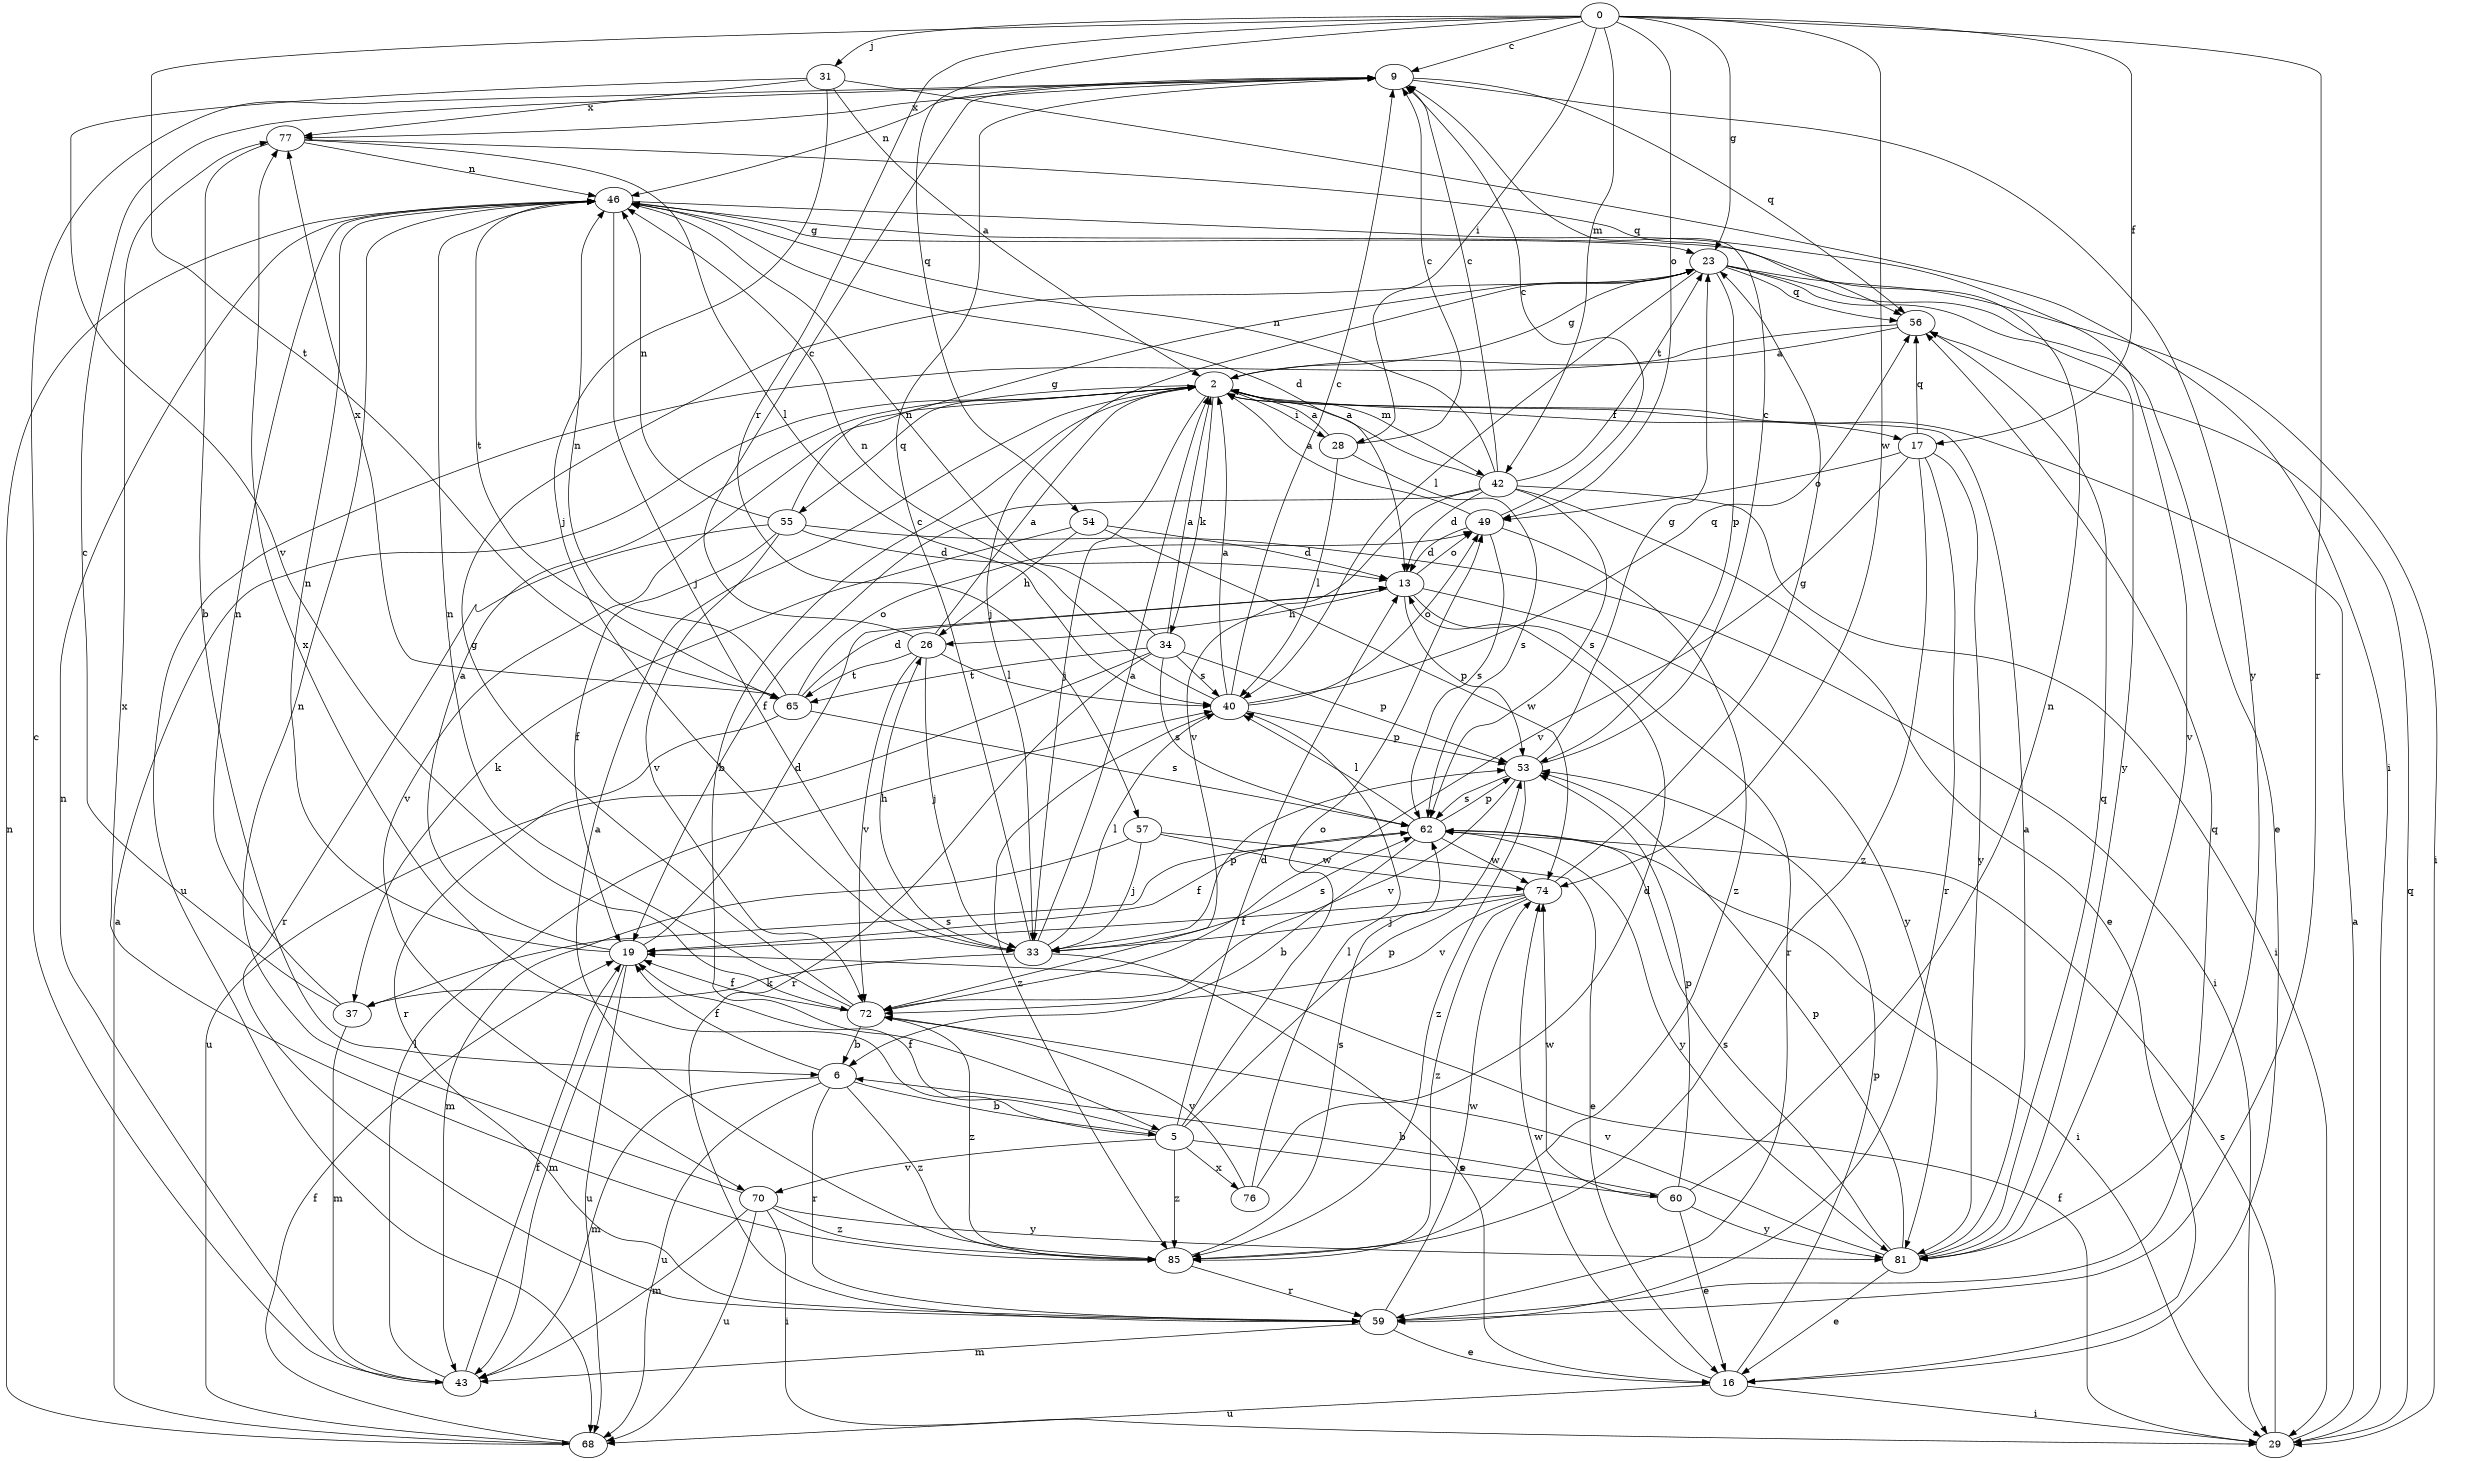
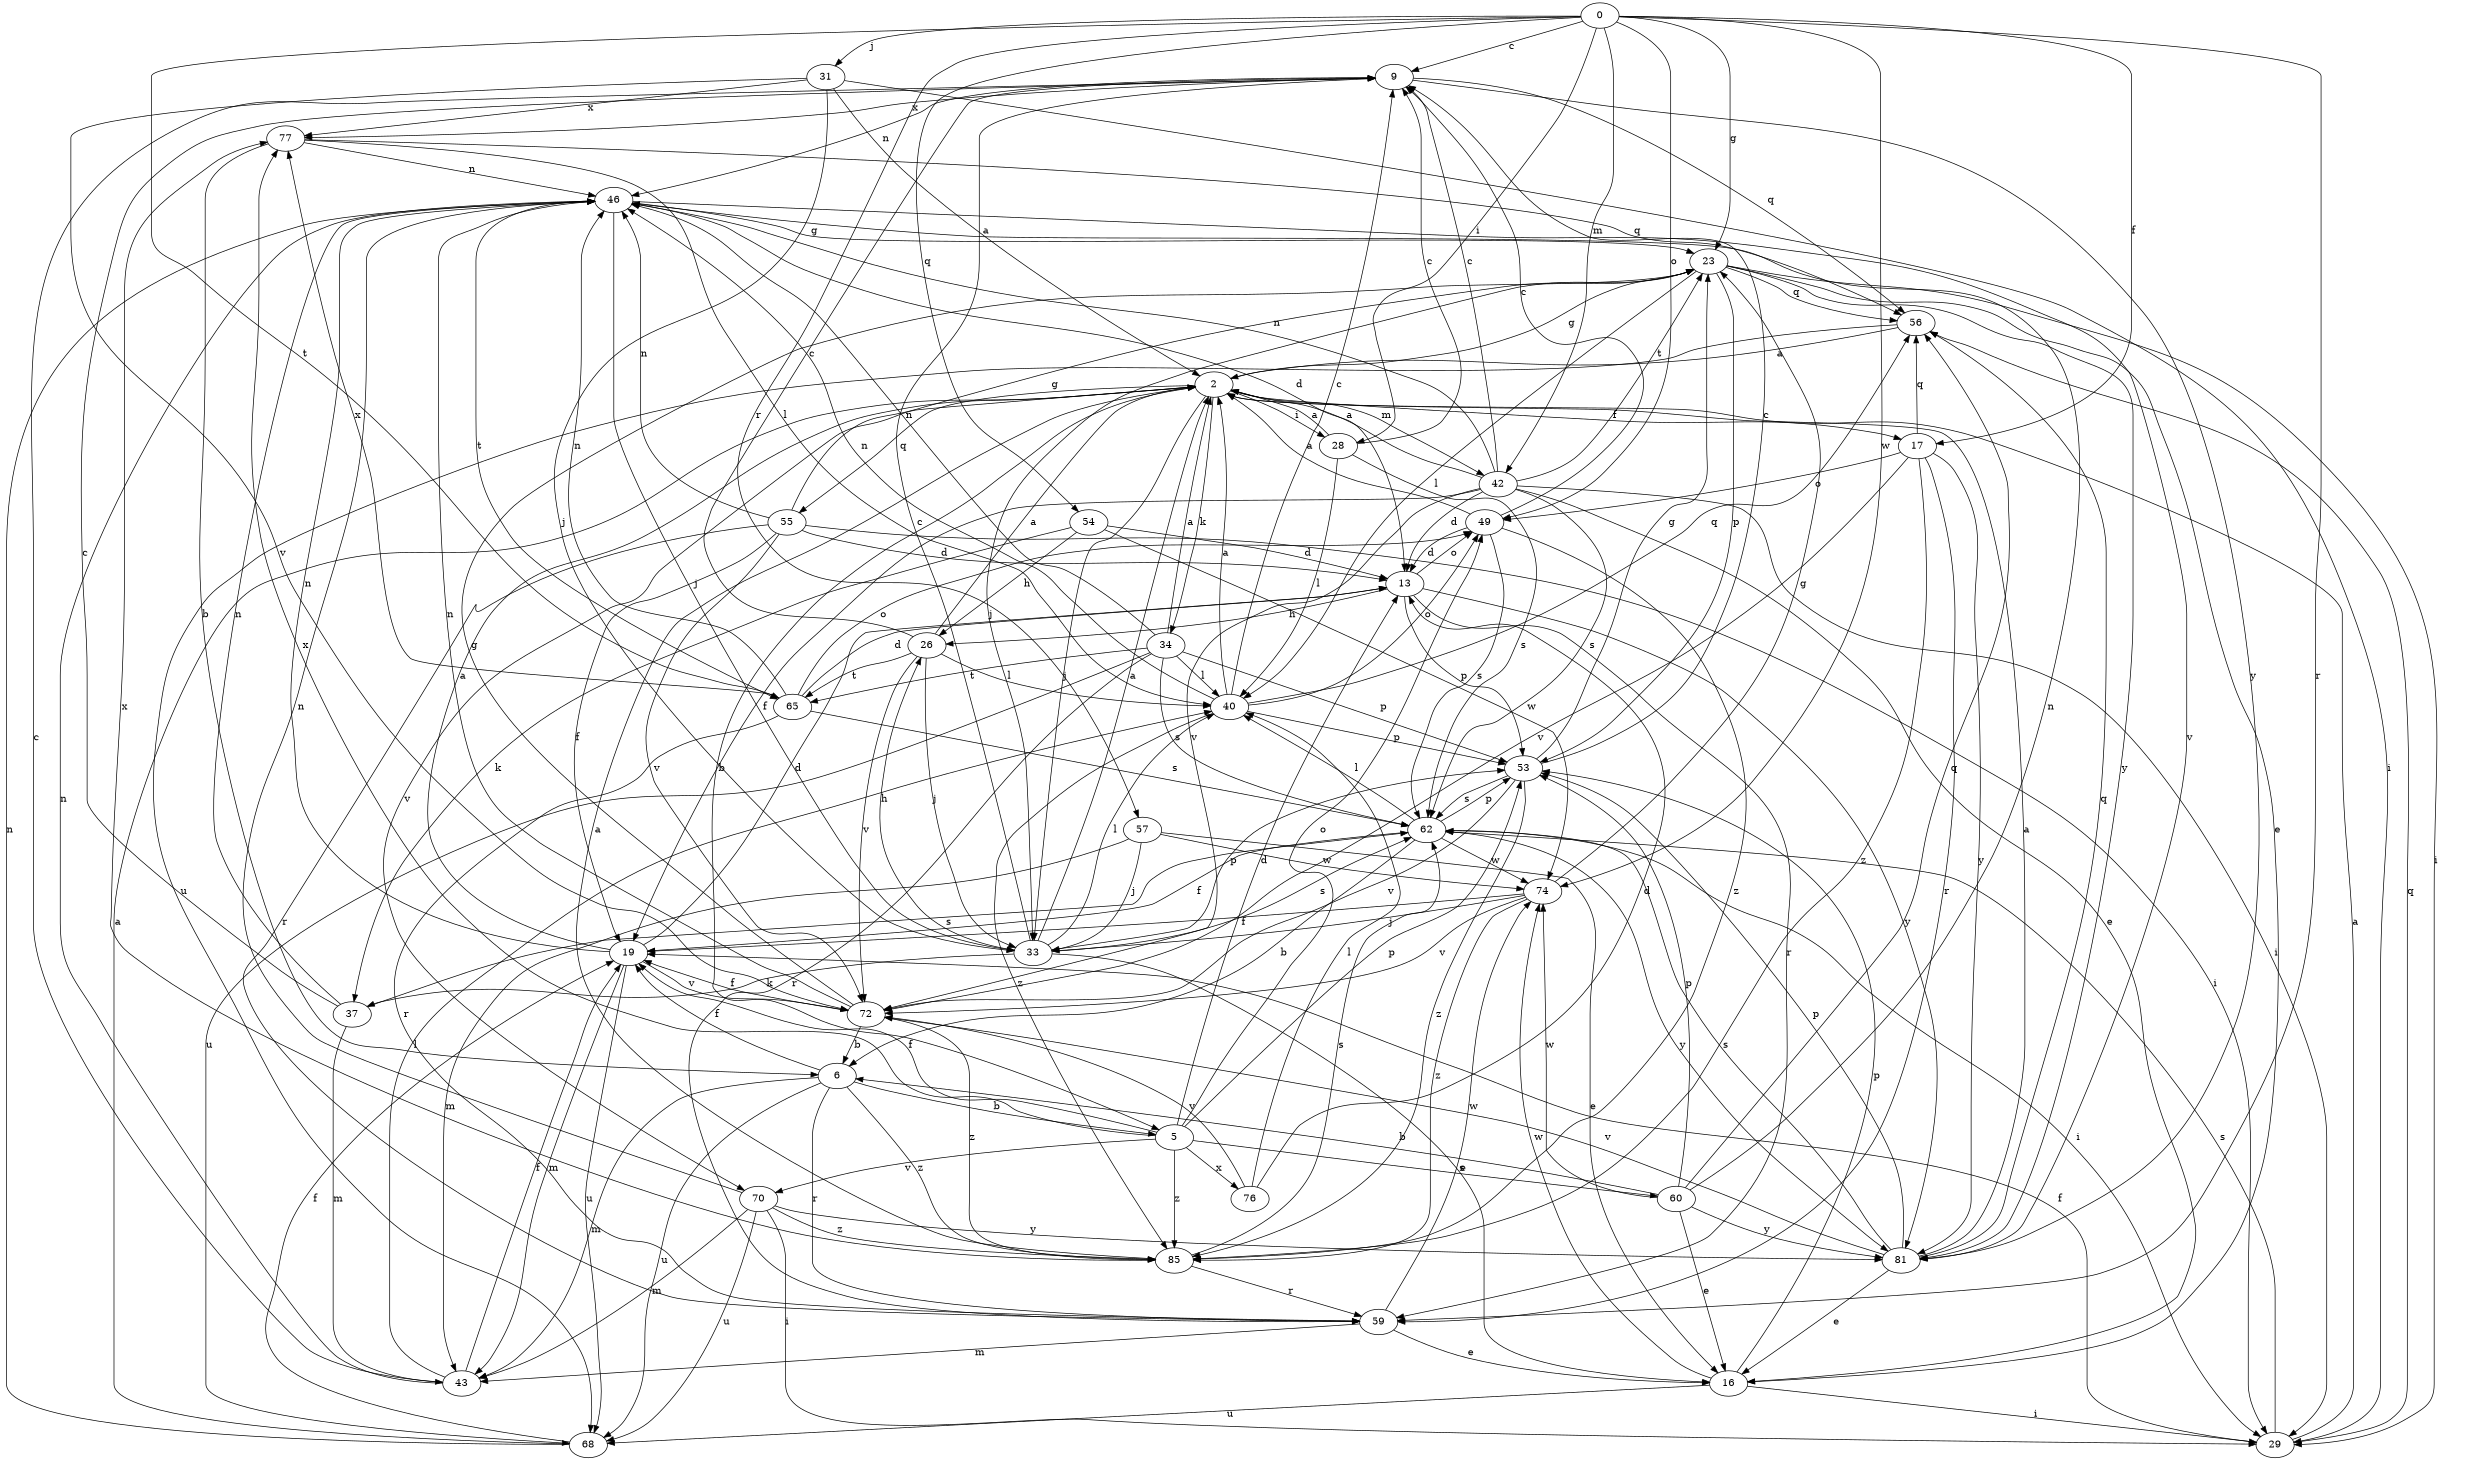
edge "34" -> "40": label "s" -> "l"
edge "19" -> "72": added, label "v"
edge "59" -> "56": now "60" -> "56"
